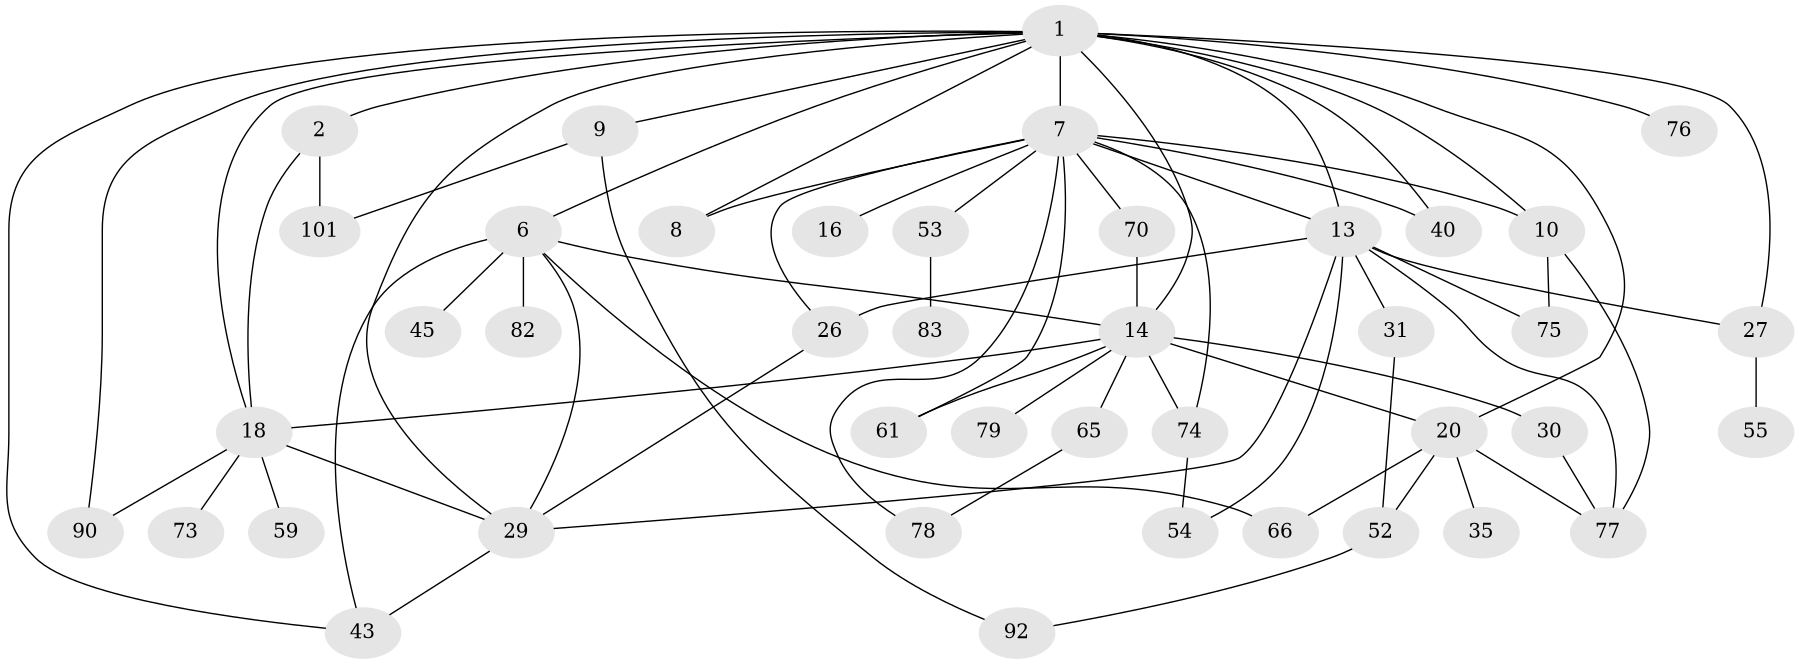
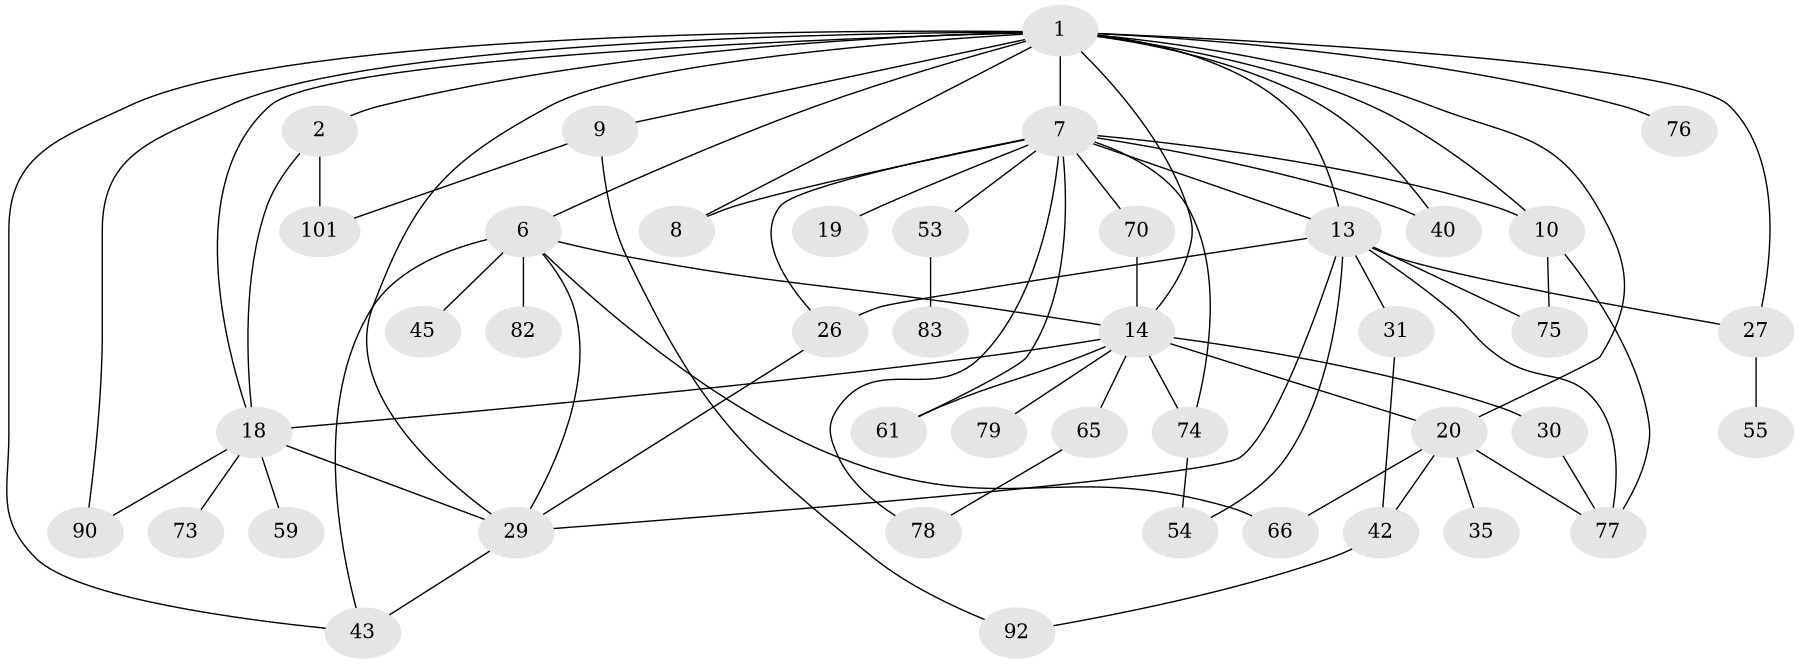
node "16": label "16" -> "19"
node "52": label "52" -> "42"
